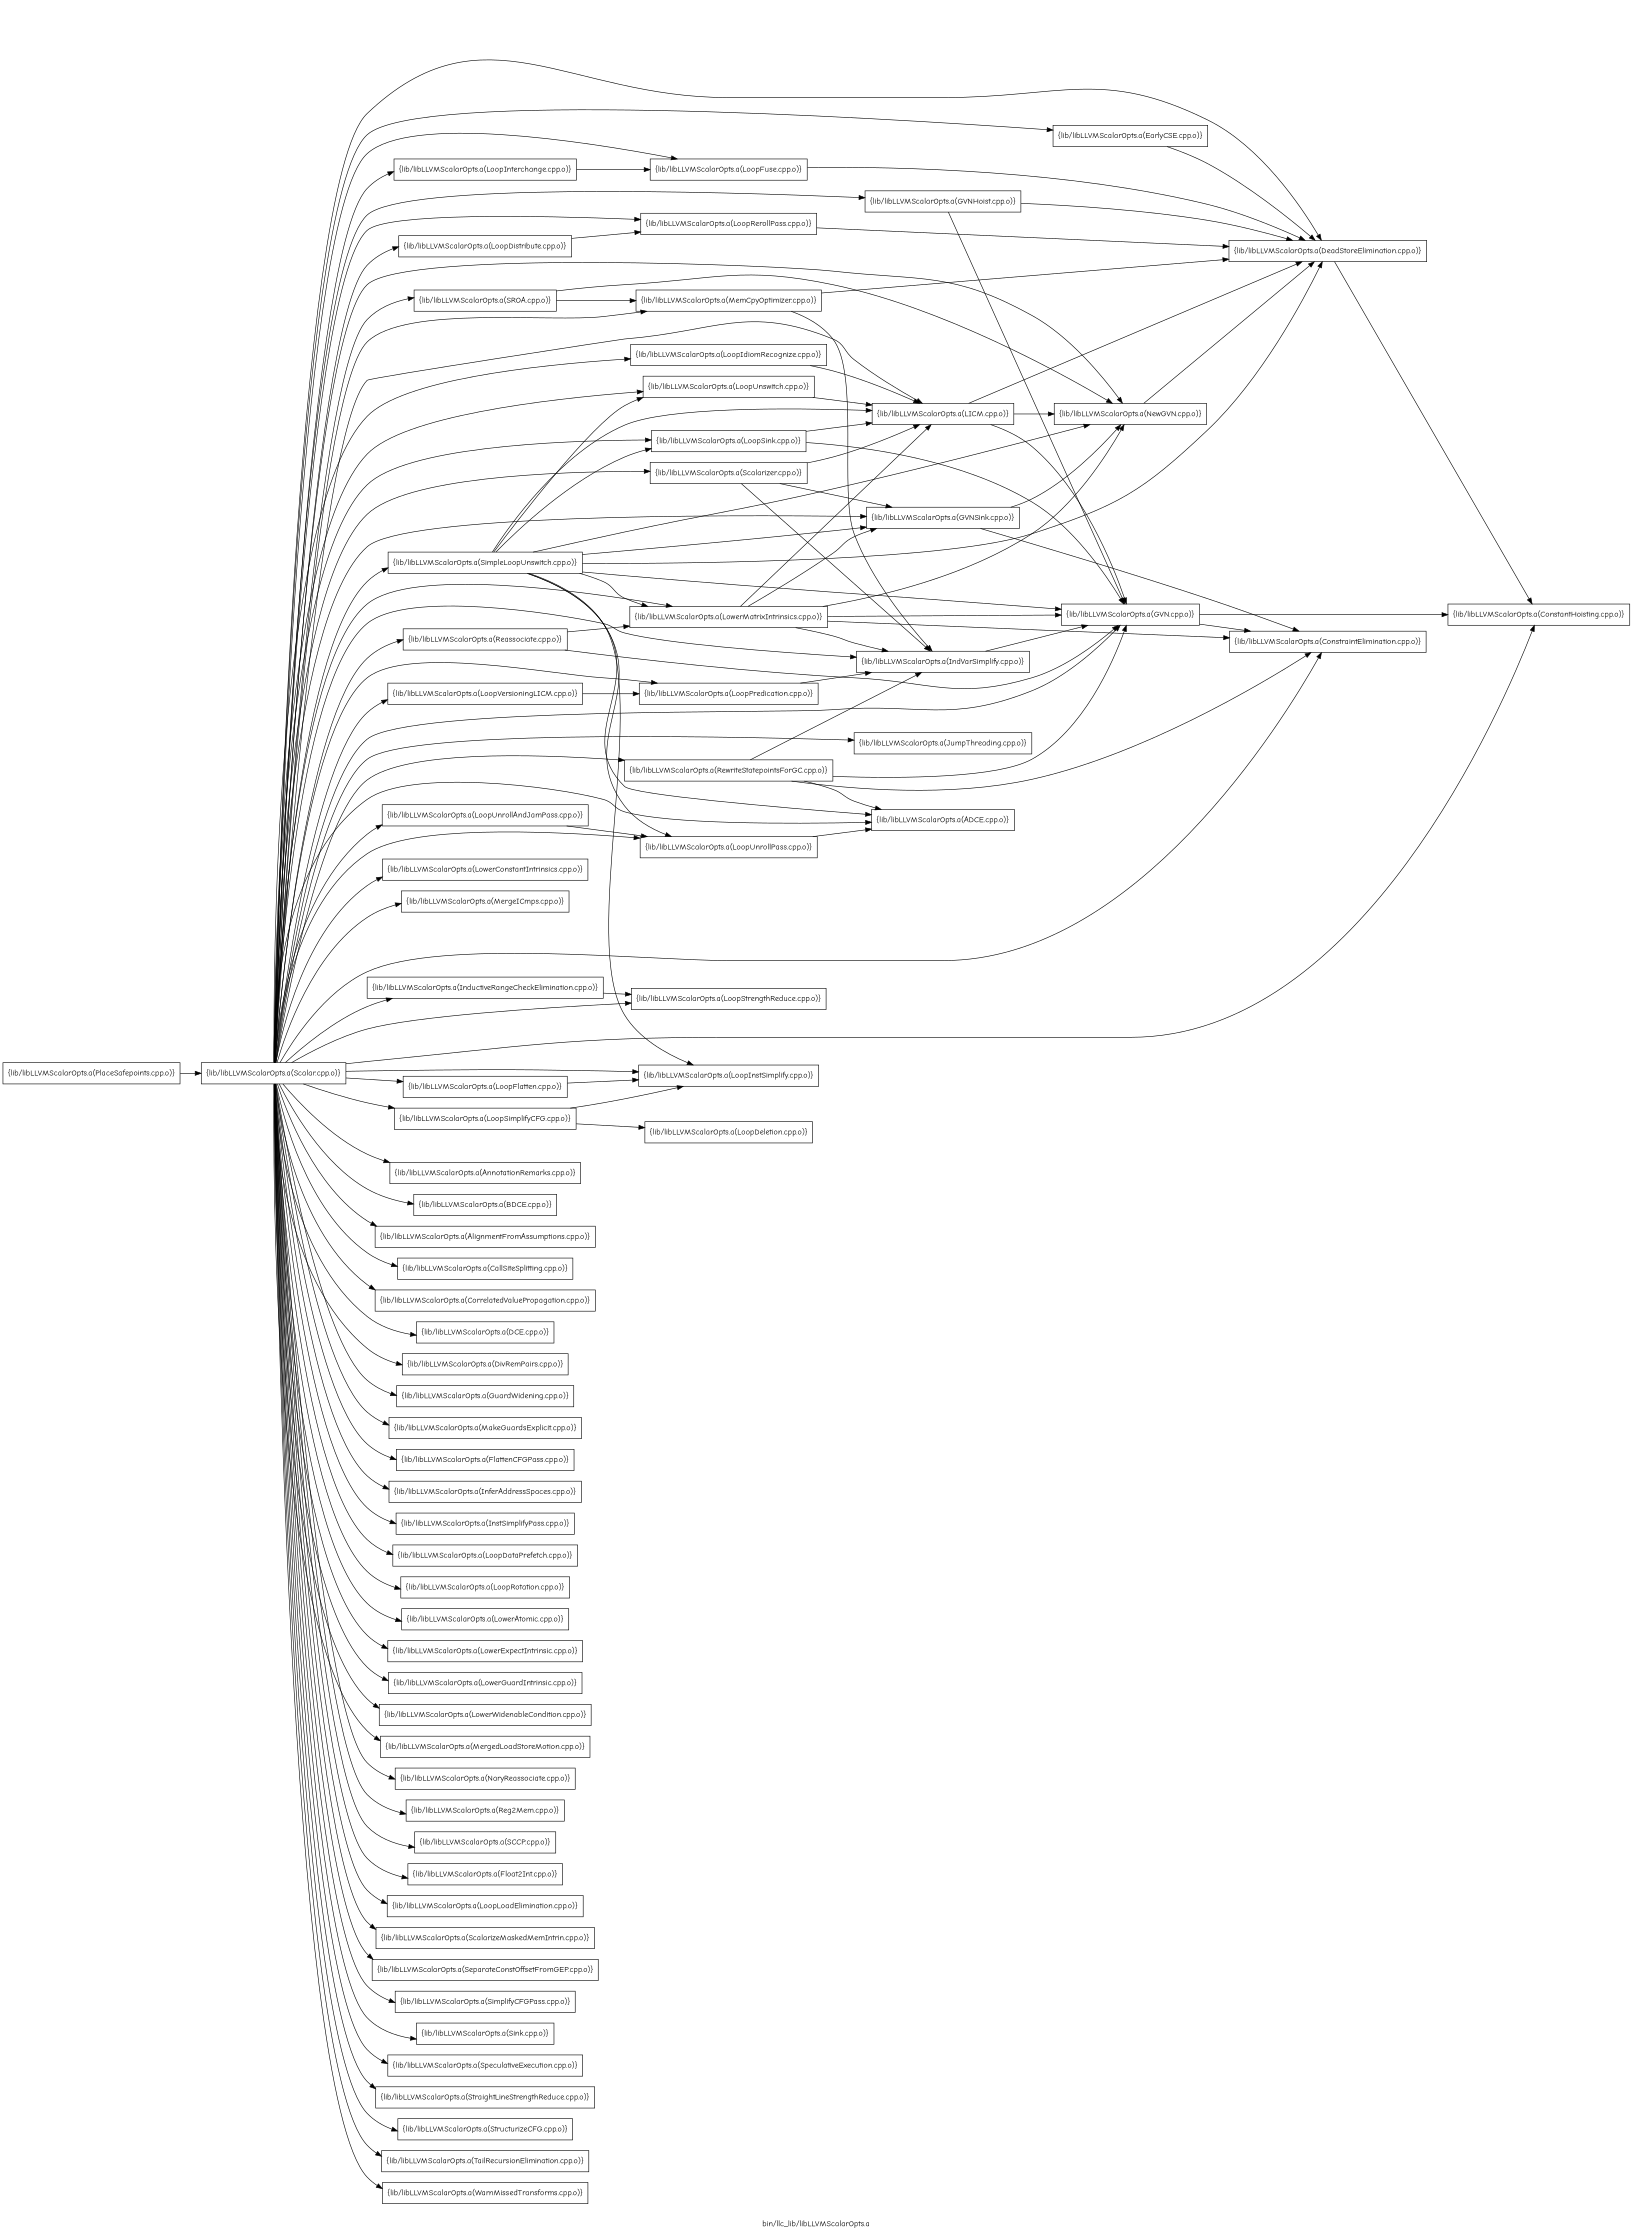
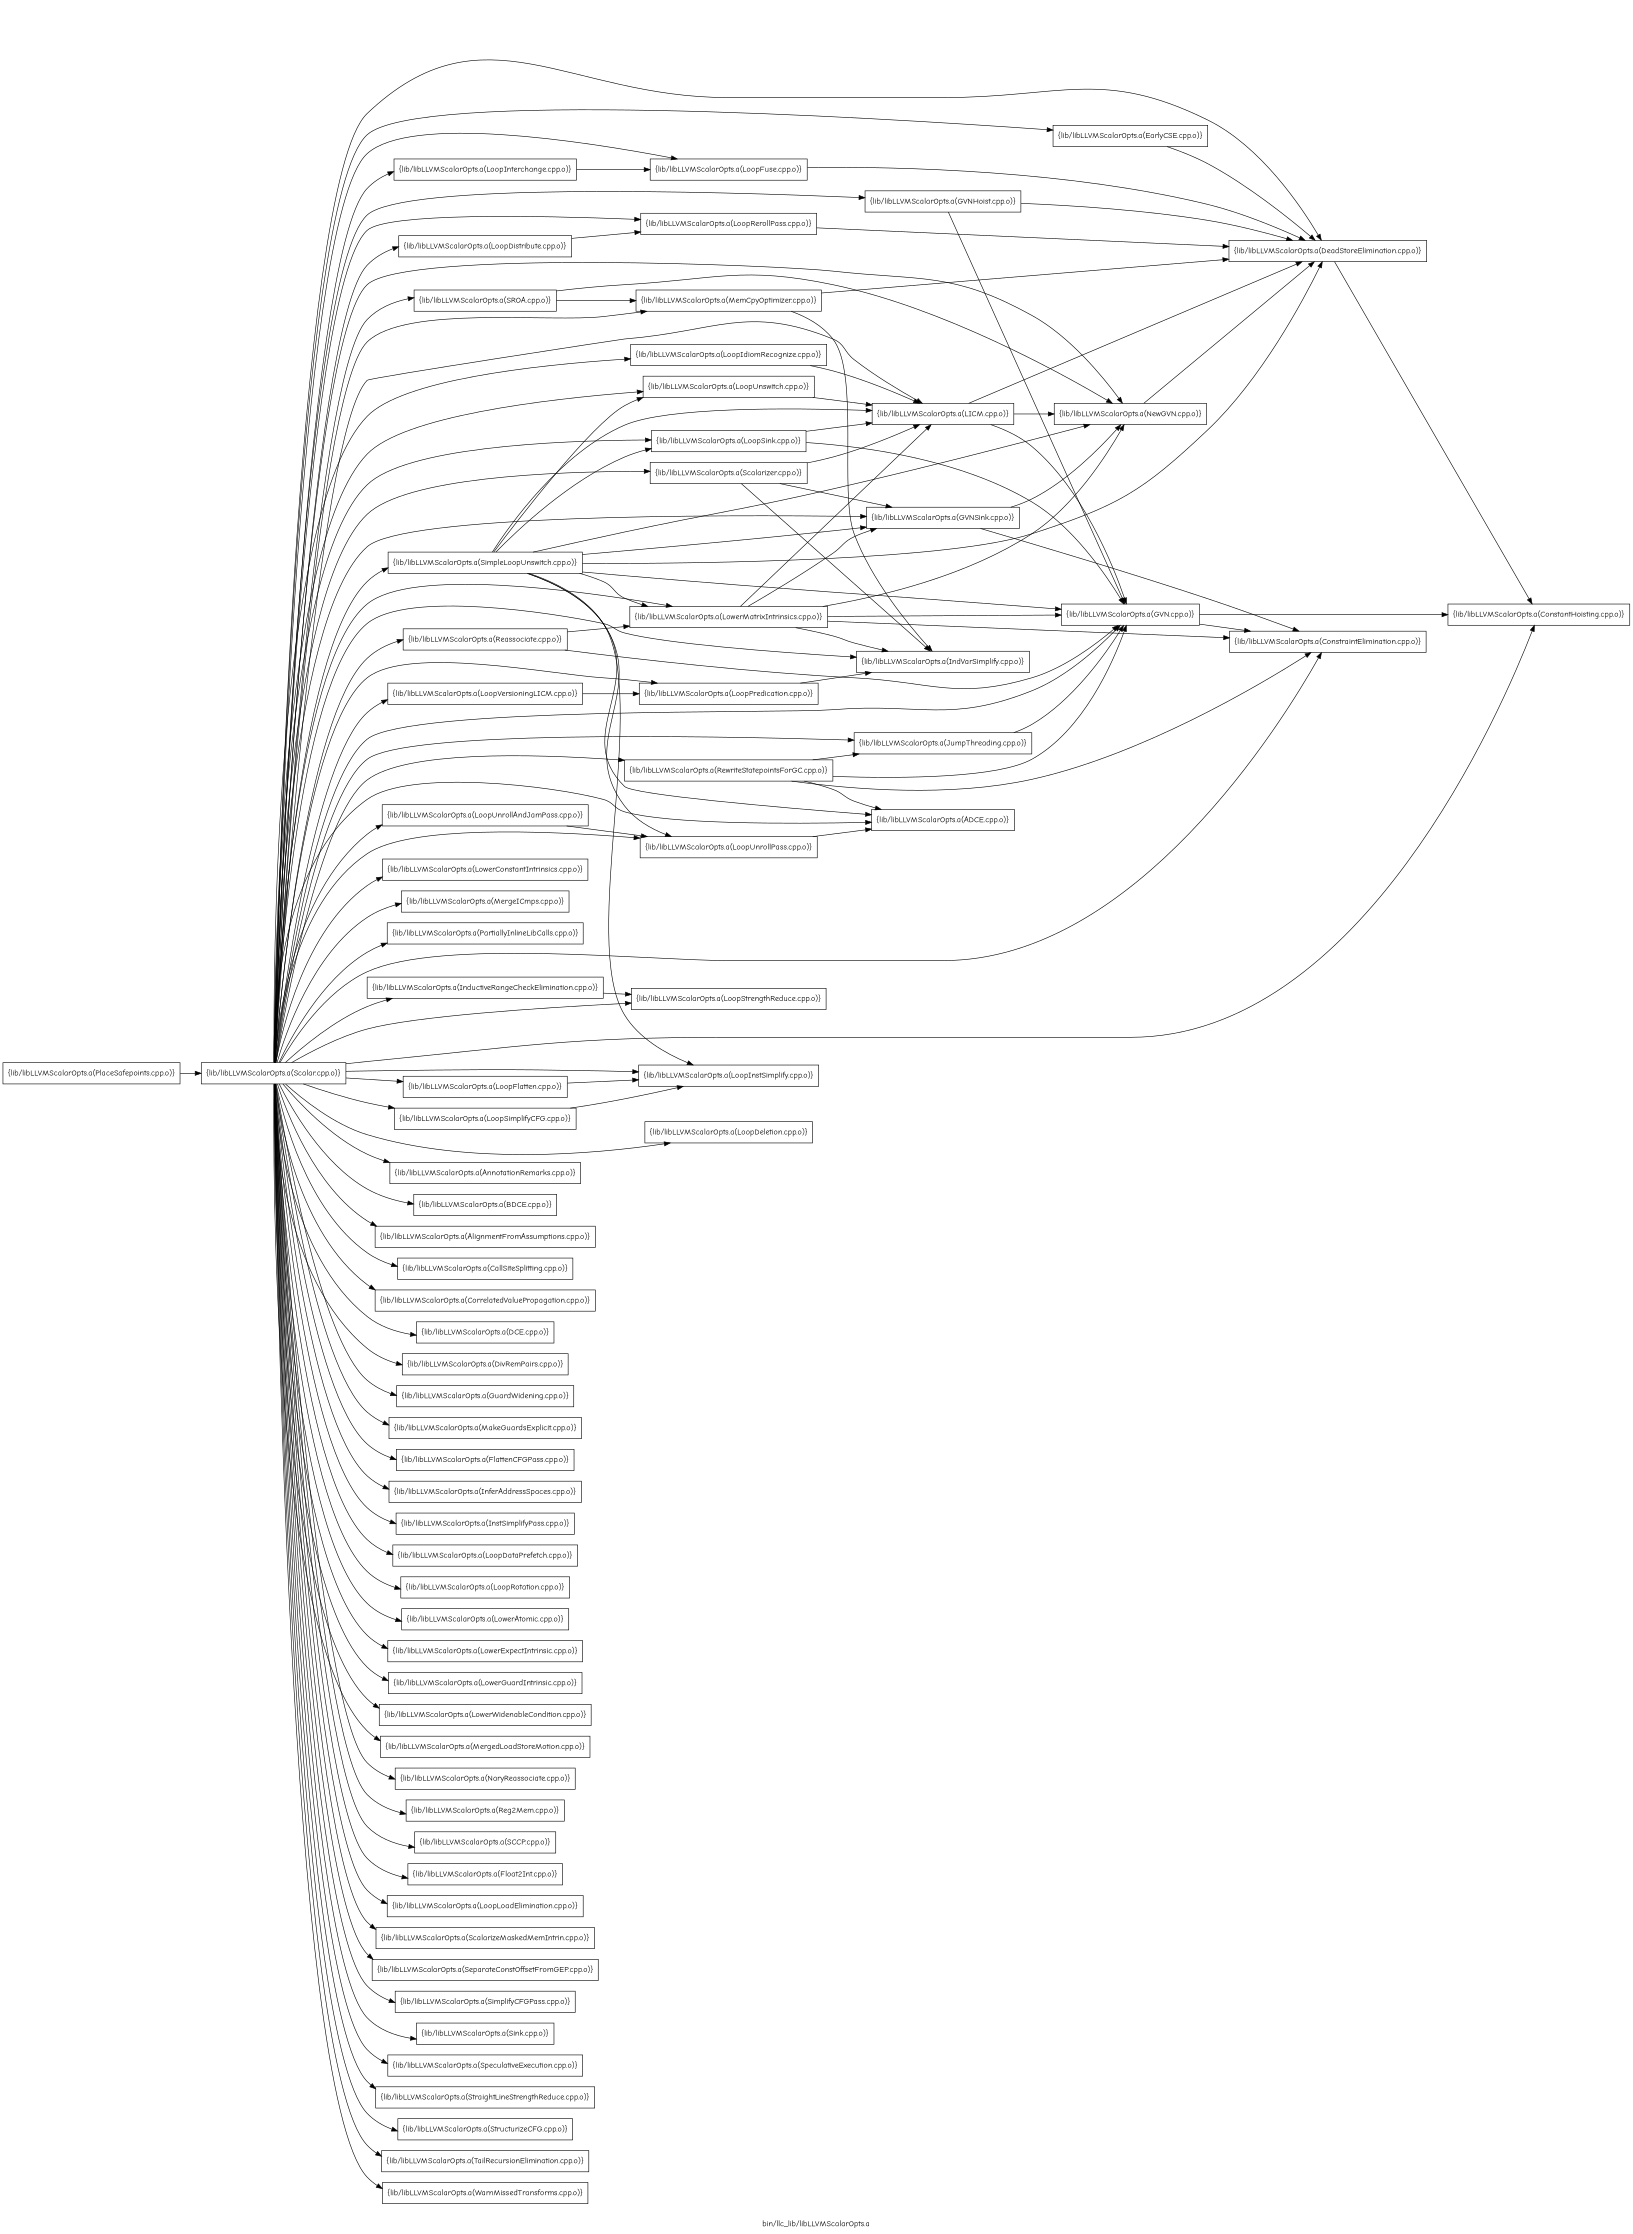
edge "{lib/libLLVMScalarOpts.a(IndVarSimplify.cpp.o)}" -> "{lib/libLLVMScalarOpts.a(GVN.cpp.o)}": now "{lib/libLLVMScalarOpts.a(JumpThreading.cpp.o)}" -> "{lib/libLLVMScalarOpts.a(GVN.cpp.o)}"
edge "{lib/libLLVMScalarOpts.a(RewriteStatepointsForGC.cpp.o)}" -> "{lib/libLLVMScalarOpts.a(IndVarSimplify.cpp.o)}": now "{lib/libLLVMScalarOpts.a(RewriteStatepointsForGC.cpp.o)}" -> "{lib/libLLVMScalarOpts.a(JumpThreading.cpp.o)}"
node "{lib/libLLVMScalarOpts.a(PartiallyInlineLibCalls.cpp.o)}": added
edge "{lib/libLLVMScalarOpts.a(LoopSimplifyCFG.cpp.o)}" -> "{lib/libLLVMScalarOpts.a(LoopDeletion.cpp.o)}": now "{lib/libLLVMScalarOpts.a(Scalar.cpp.o)}" -> "{lib/libLLVMScalarOpts.a(LoopDeletion.cpp.o)}"
